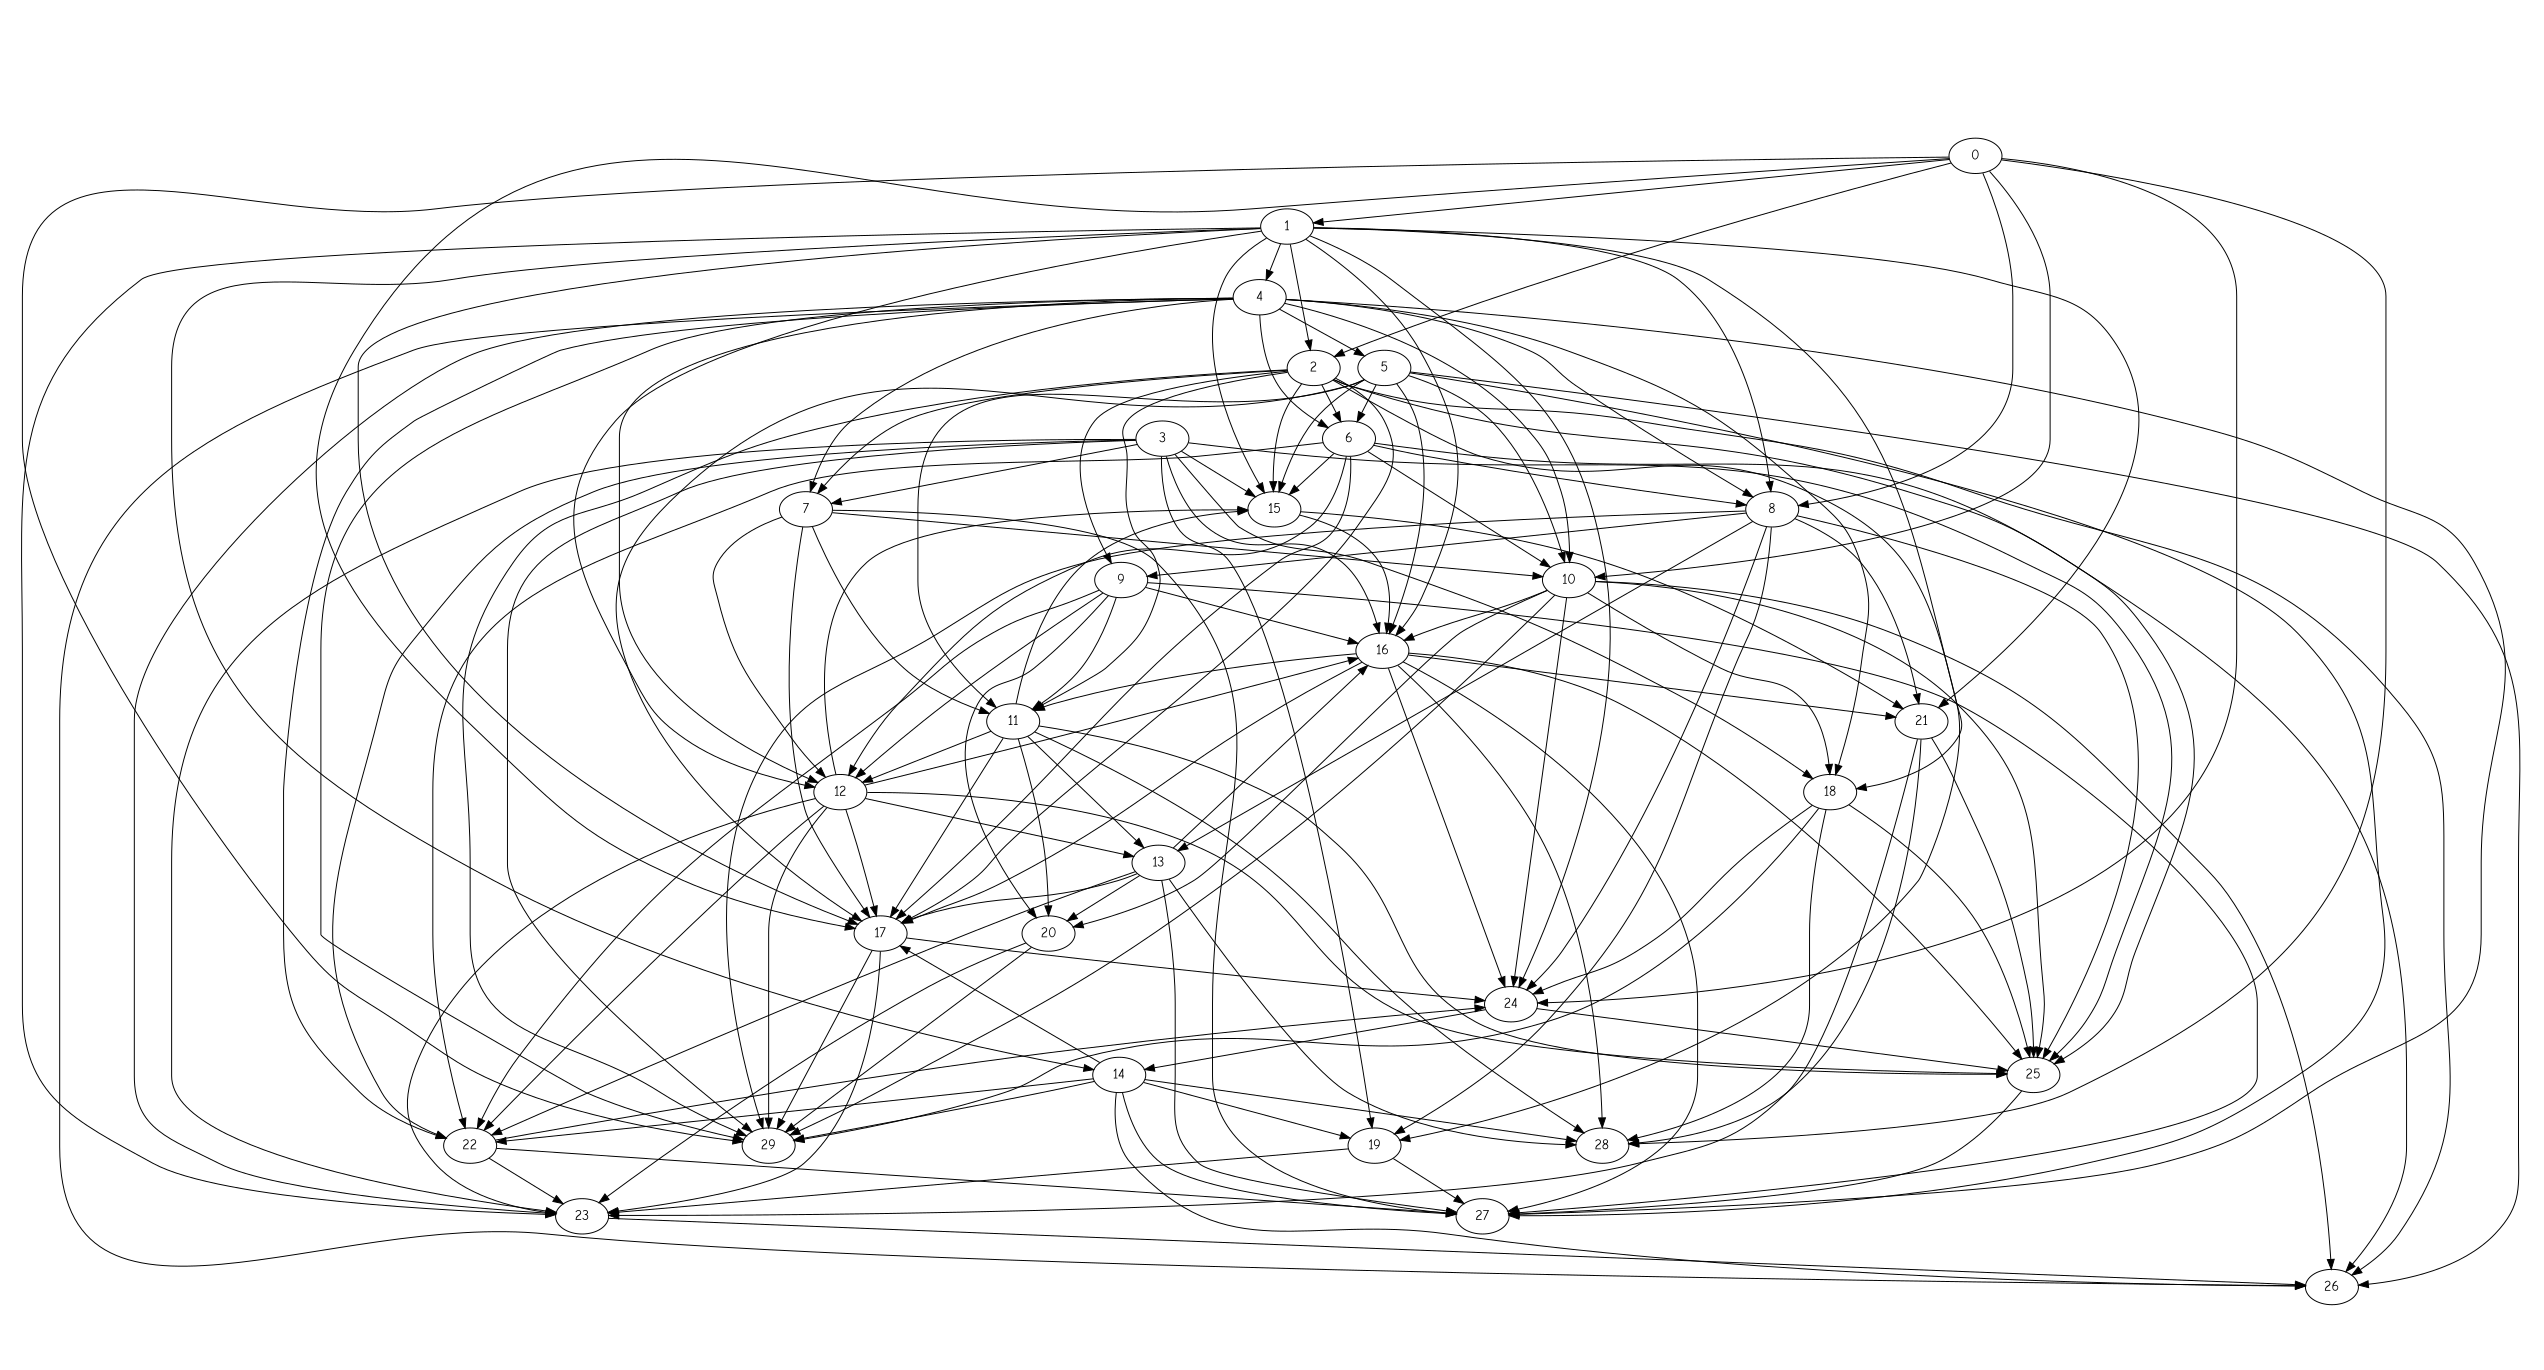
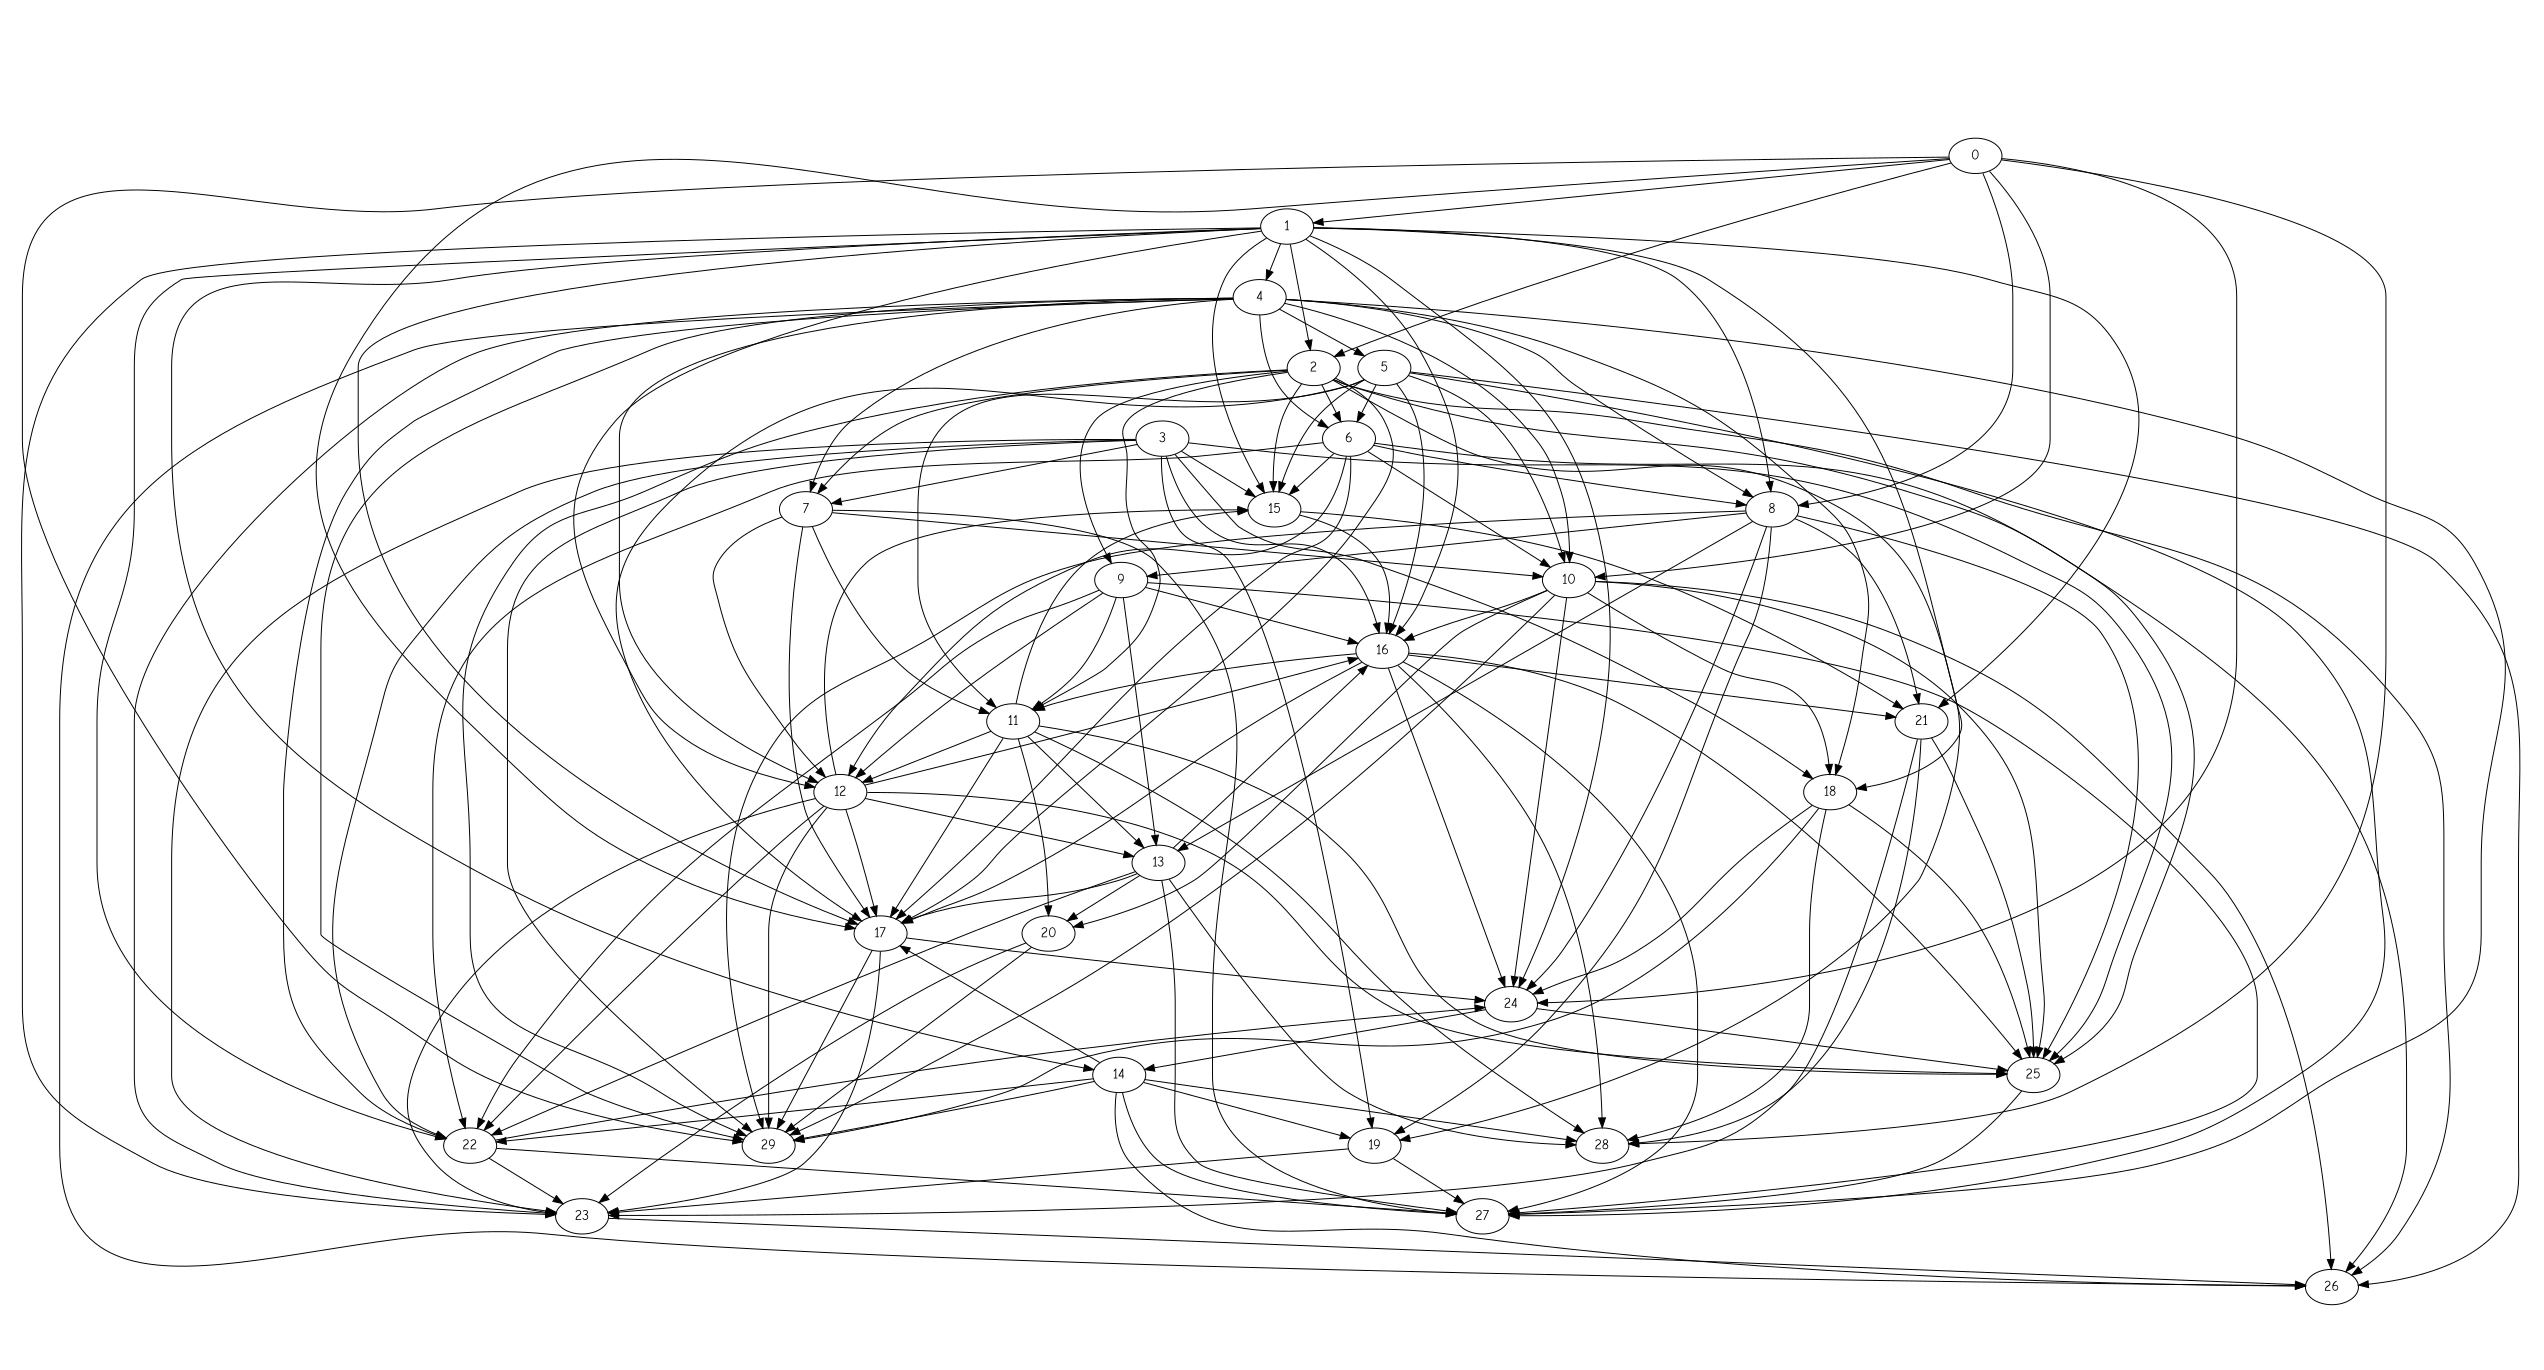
edge "1" -> "22": added
edge "9" -> "20": now "9" -> "13"
